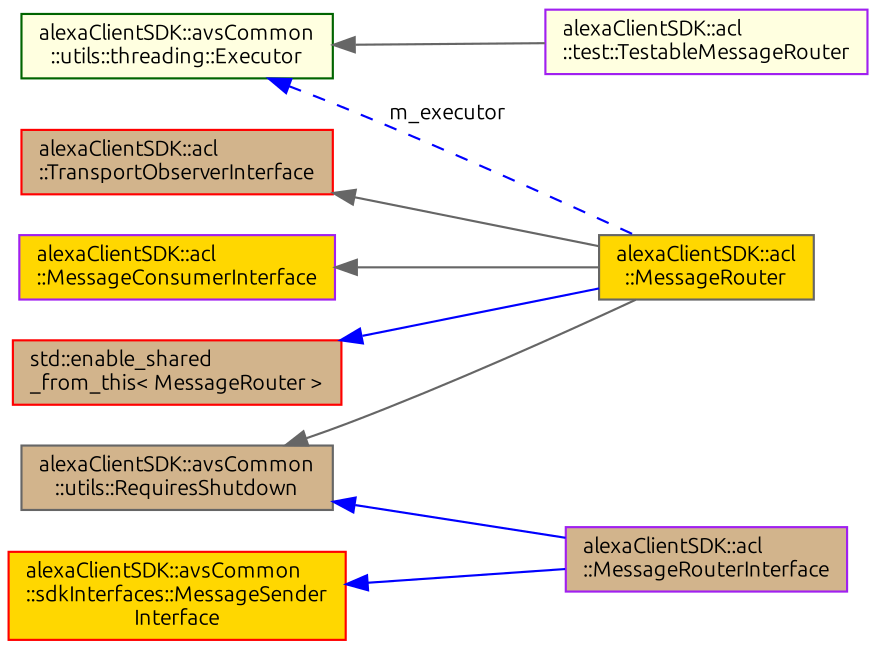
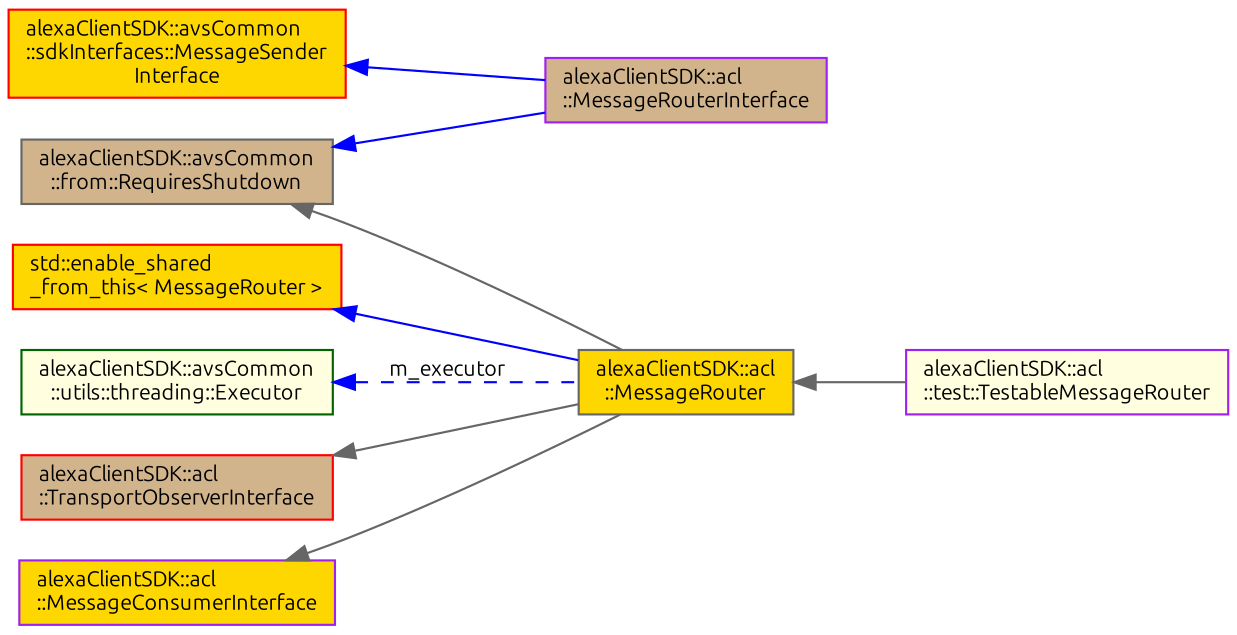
edge "alexaClientSDK::acl ::test::TestableMessageRouter" -> "alexaClientSDK::avsCommon ::utils::threading::Executor": now "alexaClientSDK::acl ::test::TestableMessageRouter" -> "alexaClientSDK::acl ::MessageRouter"
node "std::enable_shared _from_this< MessageRouter >": fillcolor tan -> gold
node "alexaClientSDK::avsCommon ::utils::RequiresShutdown": label "alexaClientSDK::avsCommon ::utils::RequiresShutdown" -> "alexaClientSDK::avsCommon ::from::RequiresShutdown"
